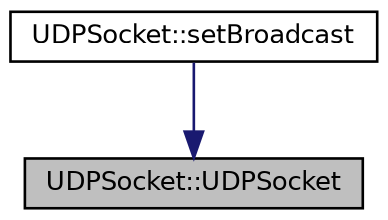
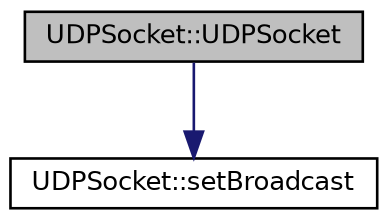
edge "UDPSocket::setBroadcast" -> "UDPSocket::UDPSocket": reversed
